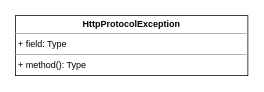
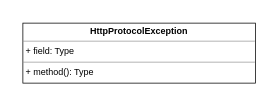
node "HttpProtocolException + field: Type + method(): Type": moved (132, 45) -> (139, 53)
